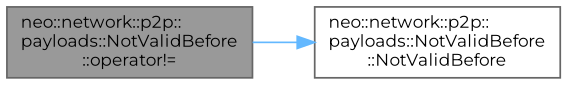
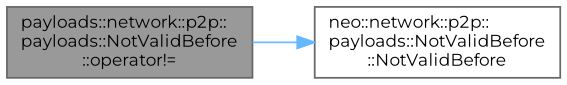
node "neo::network::p2p:: payloads::NotValidBefore ::operator!=": label "neo::network::p2p:: payloads::NotValidBefore ::operator!=" -> "payloads::network::p2p:: payloads::NotValidBefore ::operator!="
